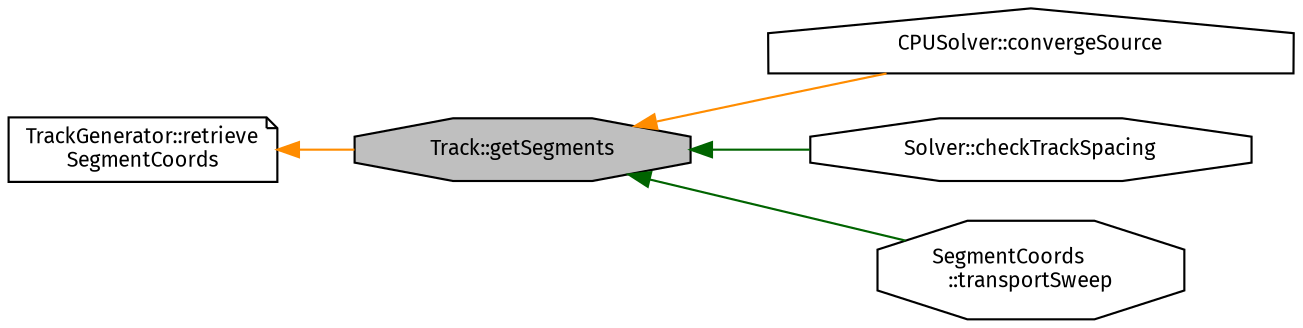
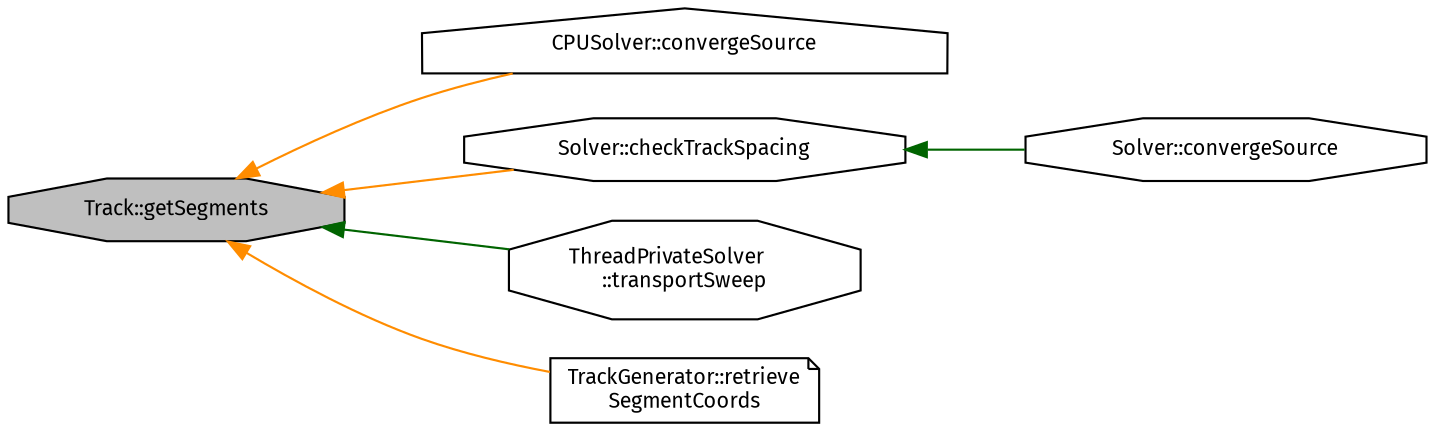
edge "Track::getSegments" -> "TrackGenerator::retrieve SegmentCoords": reversed
edge "Solver::checkTrackSpacing" -> "Track::getSegments": color darkgreen -> darkorange
node "Solver::convergeSource": added
node "SegmentCoords ::transportSweep": label "SegmentCoords ::transportSweep" -> "ThreadPrivateSolver ::transportSweep"
